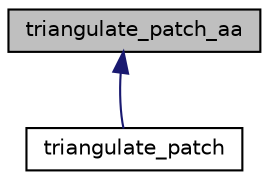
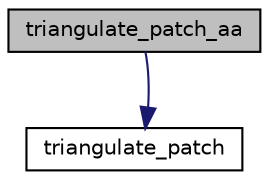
edge "triangulate_patch" -> "triangulate_patch_aa": reversed
